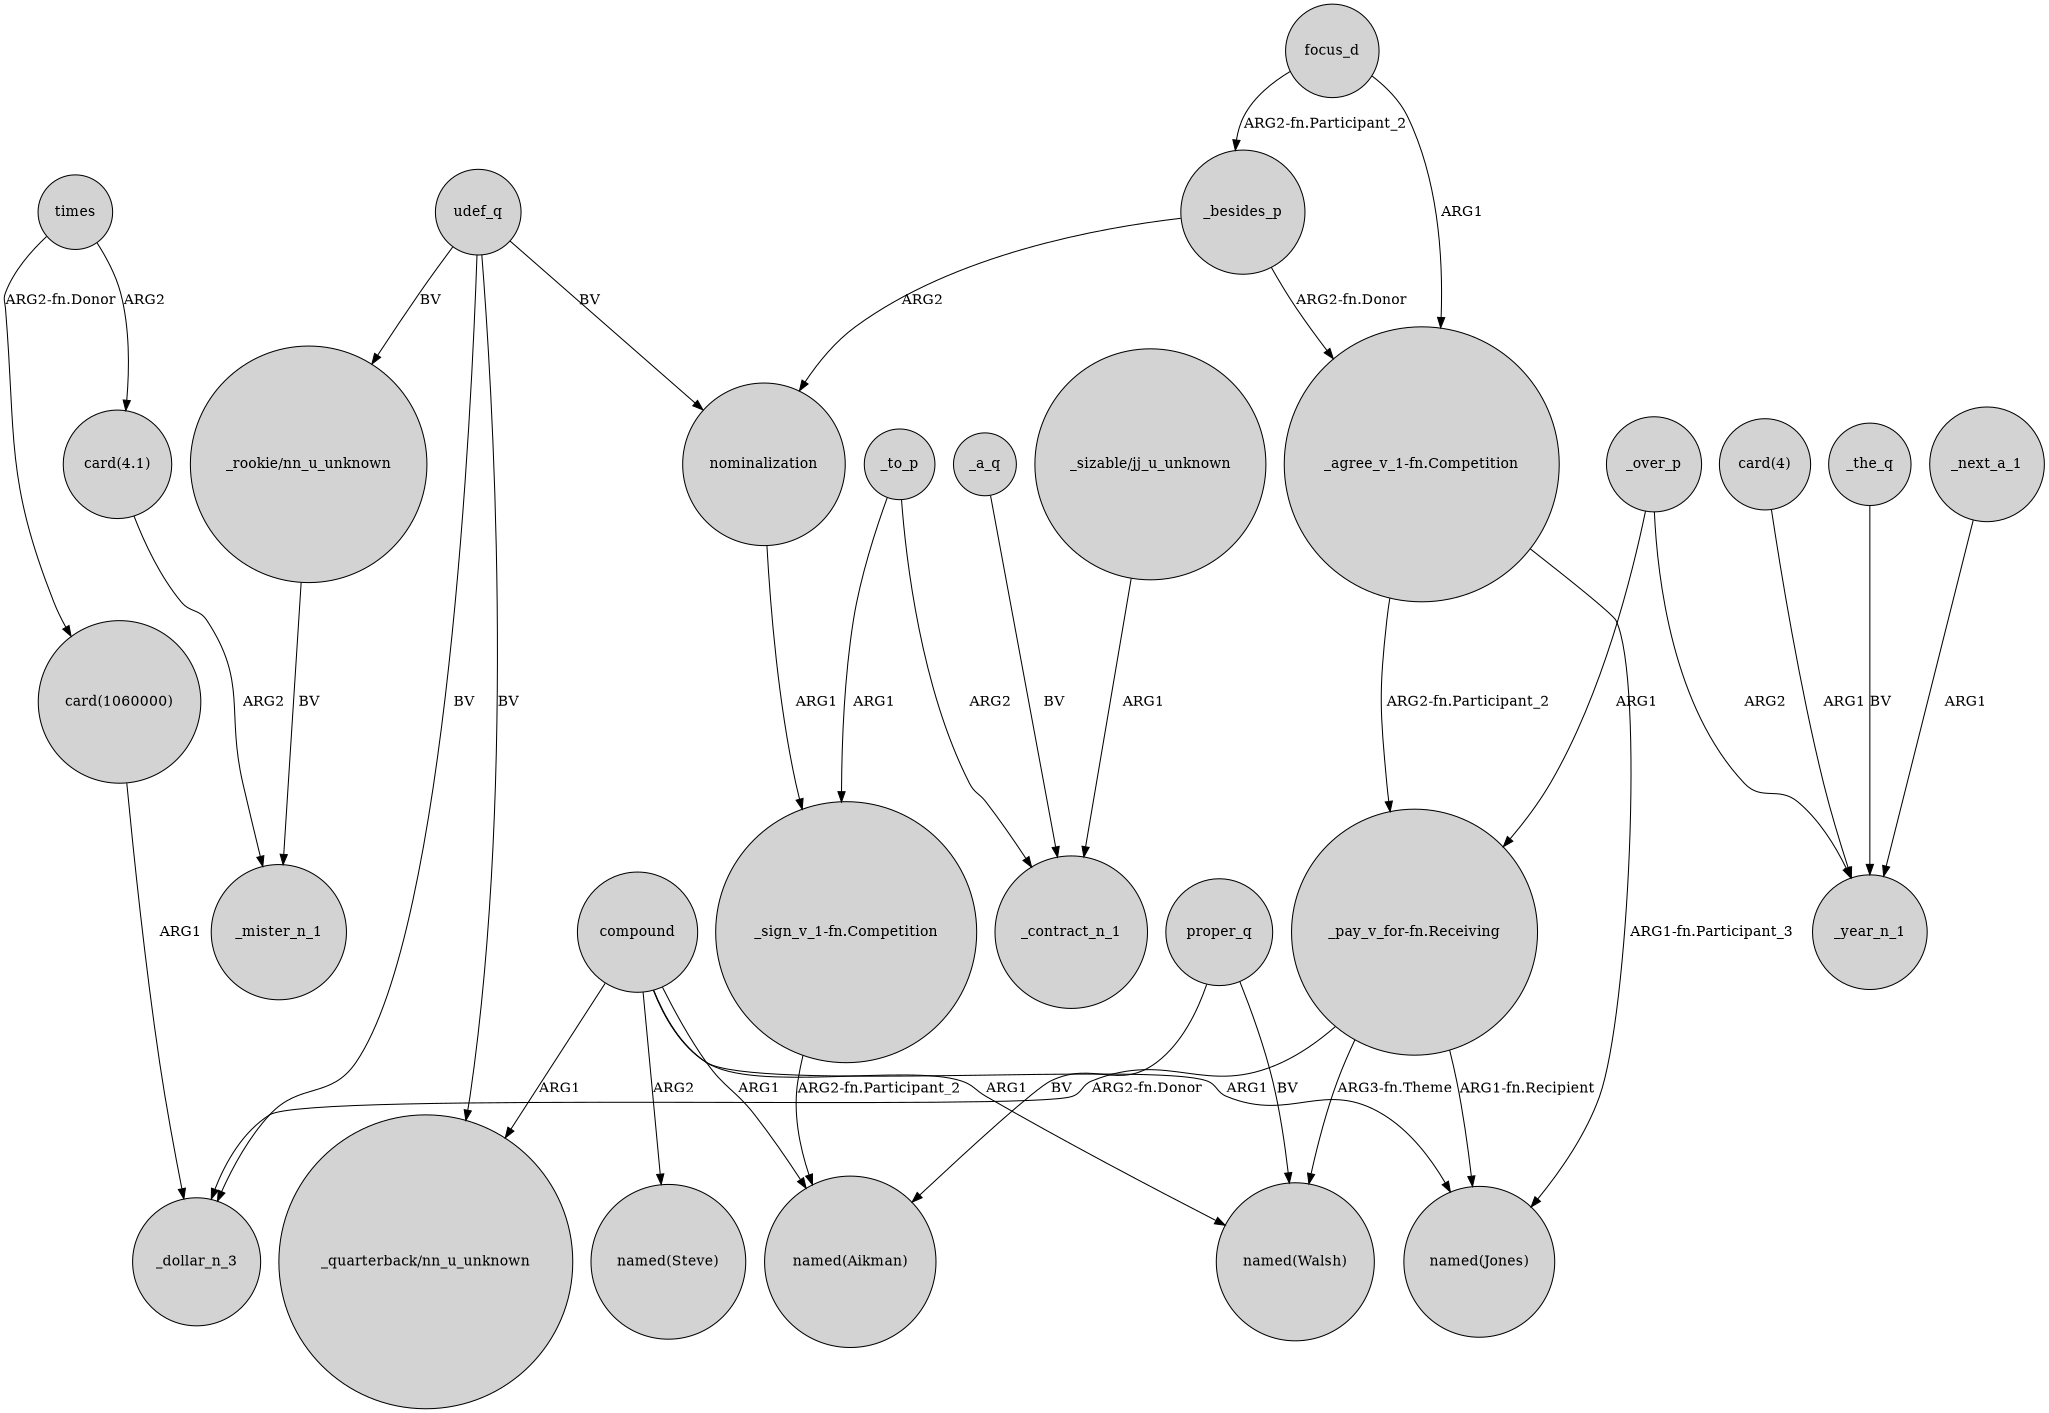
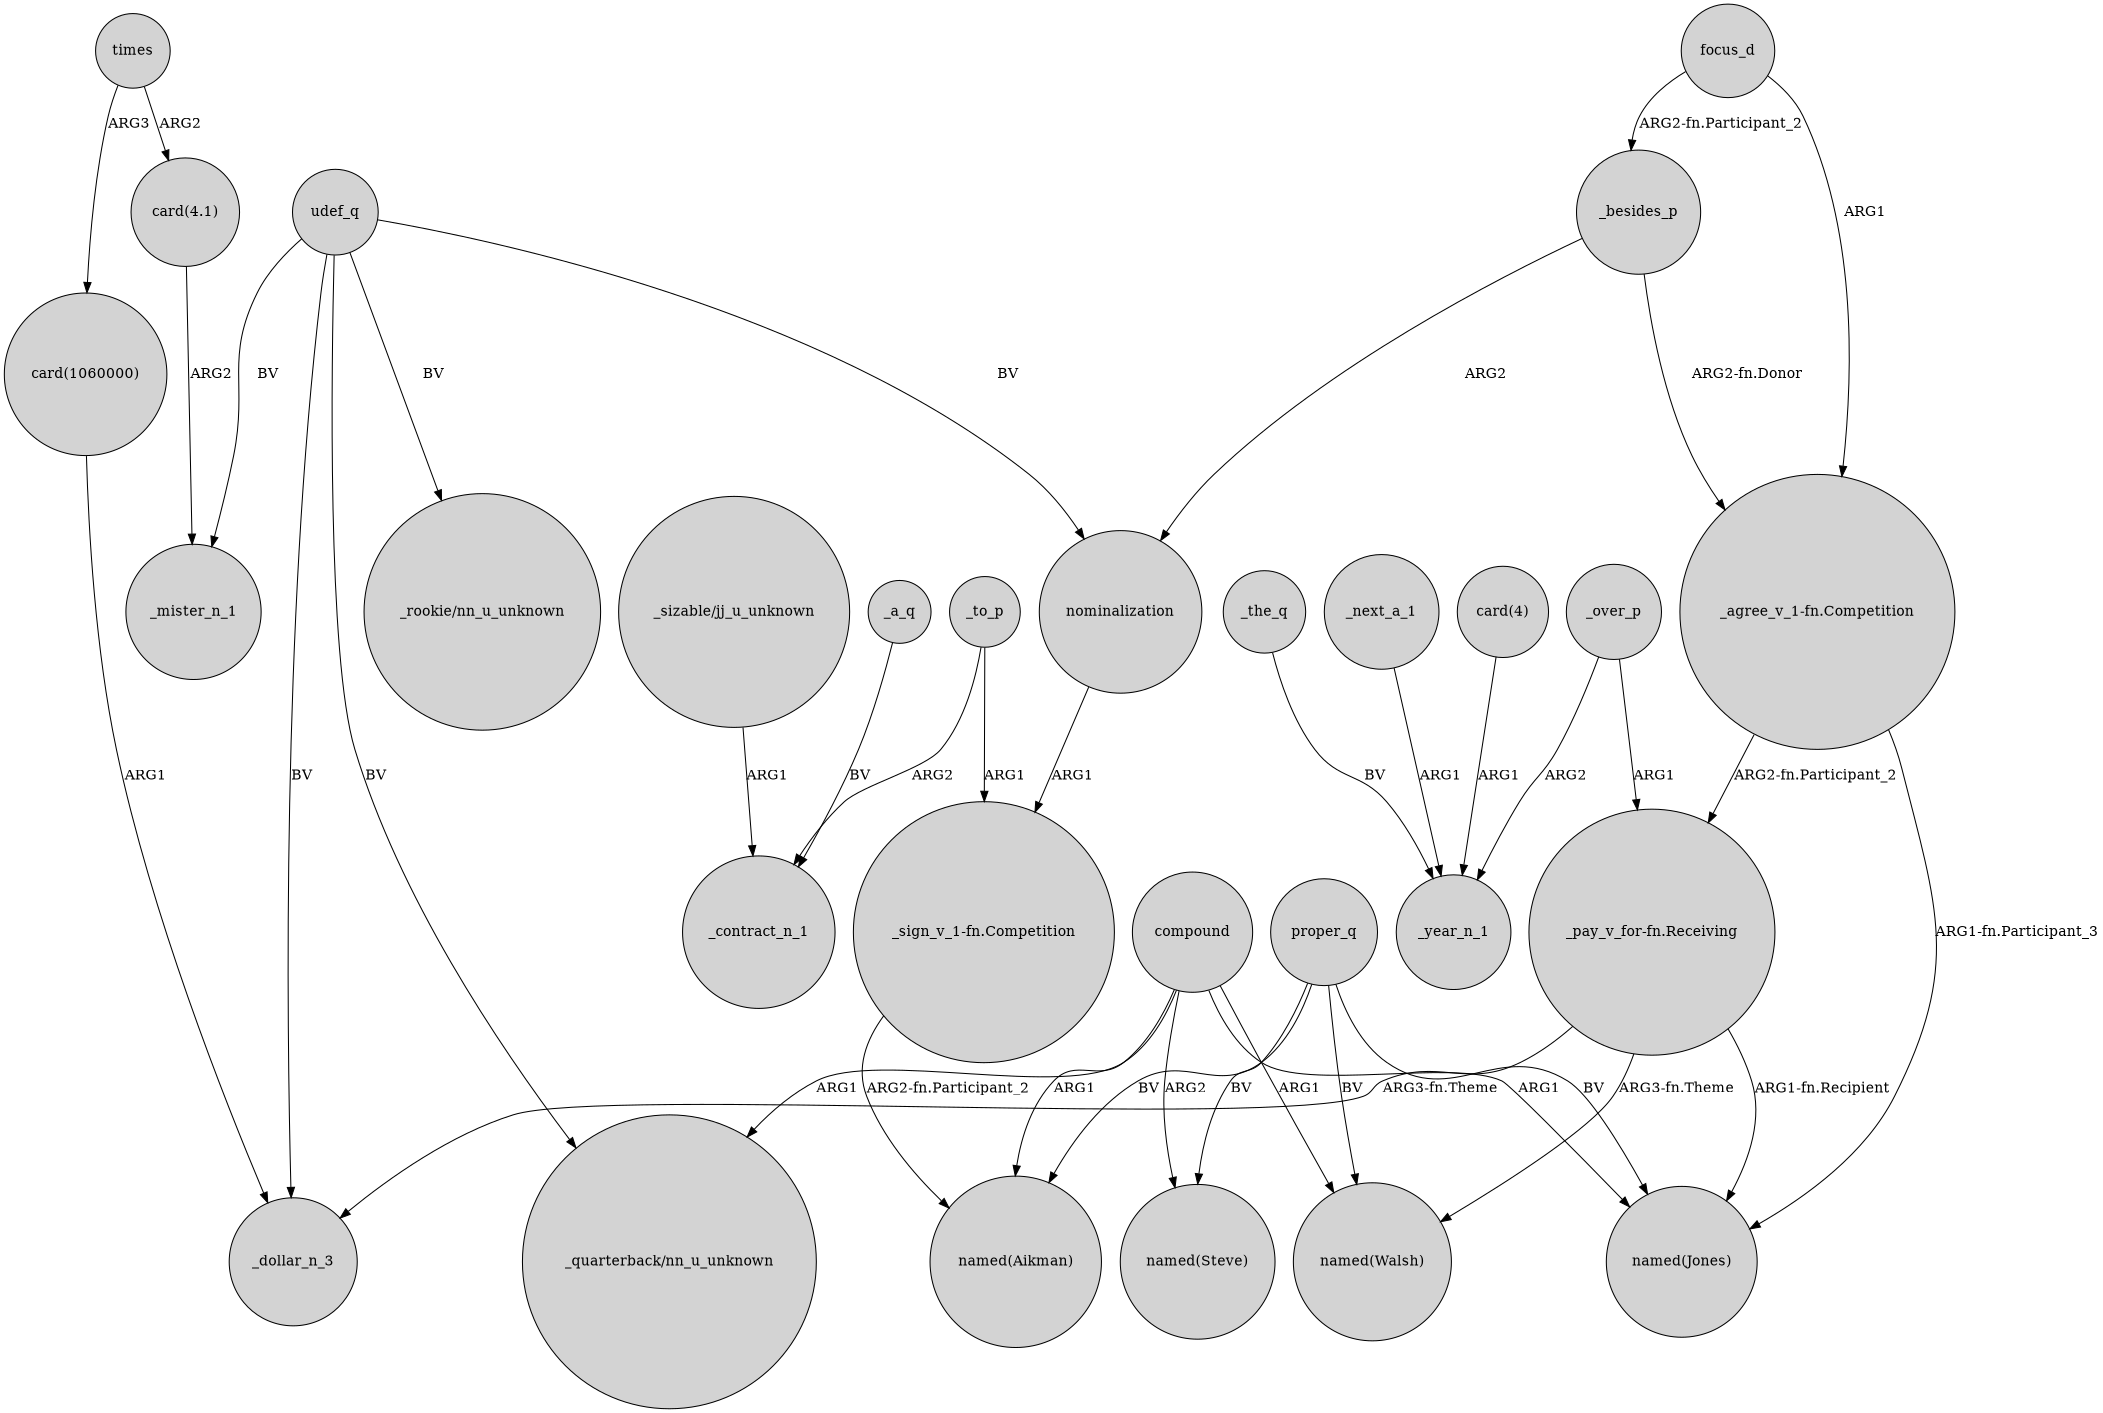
edge "times" -> "card(1060000)": label "ARG2-fn.Donor" -> "ARG3"
edge "_rookie/nn_u_unknown" -> "_mister_n_1": now "udef_q" -> "_mister_n_1"
edge "proper_q" -> "named(Jones)": added, label "BV"
edge "proper_q" -> "named(Steve)": added, label "BV"
edge "_pay_v_for-fn.Receiving" -> "_dollar_n_3": label "ARG2-fn.Donor" -> "ARG3-fn.Theme"
